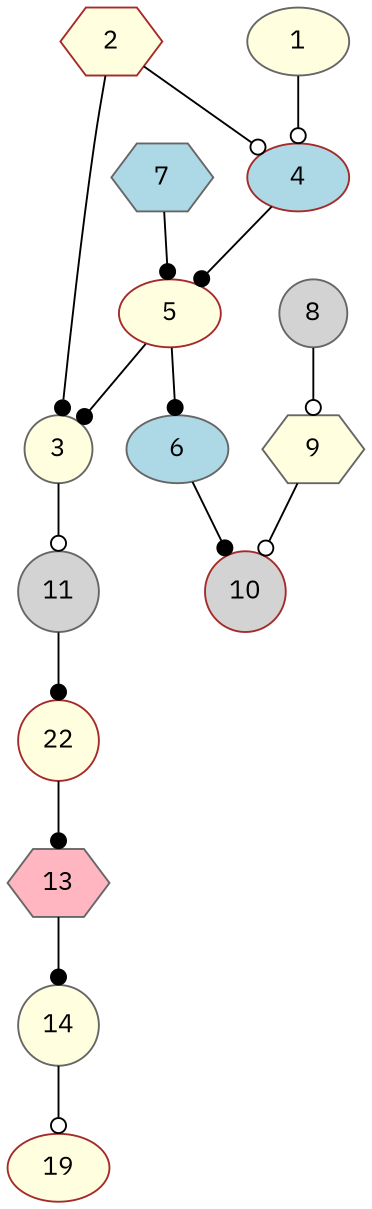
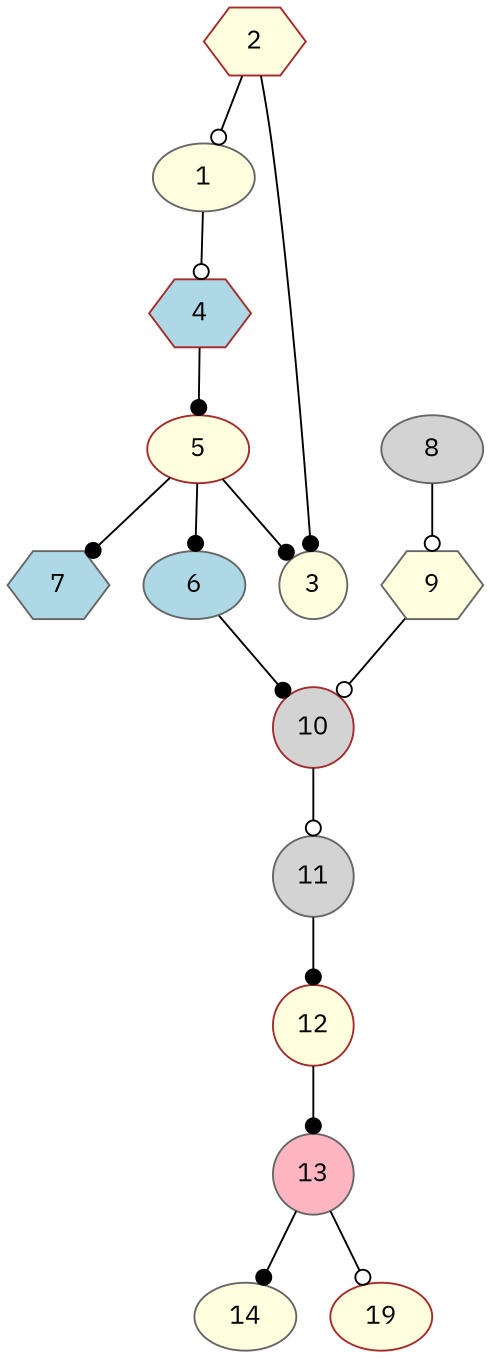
edge "2" -> "4": now "2" -> "1"
node "4": shape ellipse -> hexagon
edge "7" -> "5": reversed
node "8": shape circle -> ellipse
edge "3" -> "11": now "10" -> "11"
node "22": label "22" -> "12"
node "13": shape hexagon -> circle
node "14": shape circle -> ellipse
edge "14" -> "19": now "13" -> "19"
